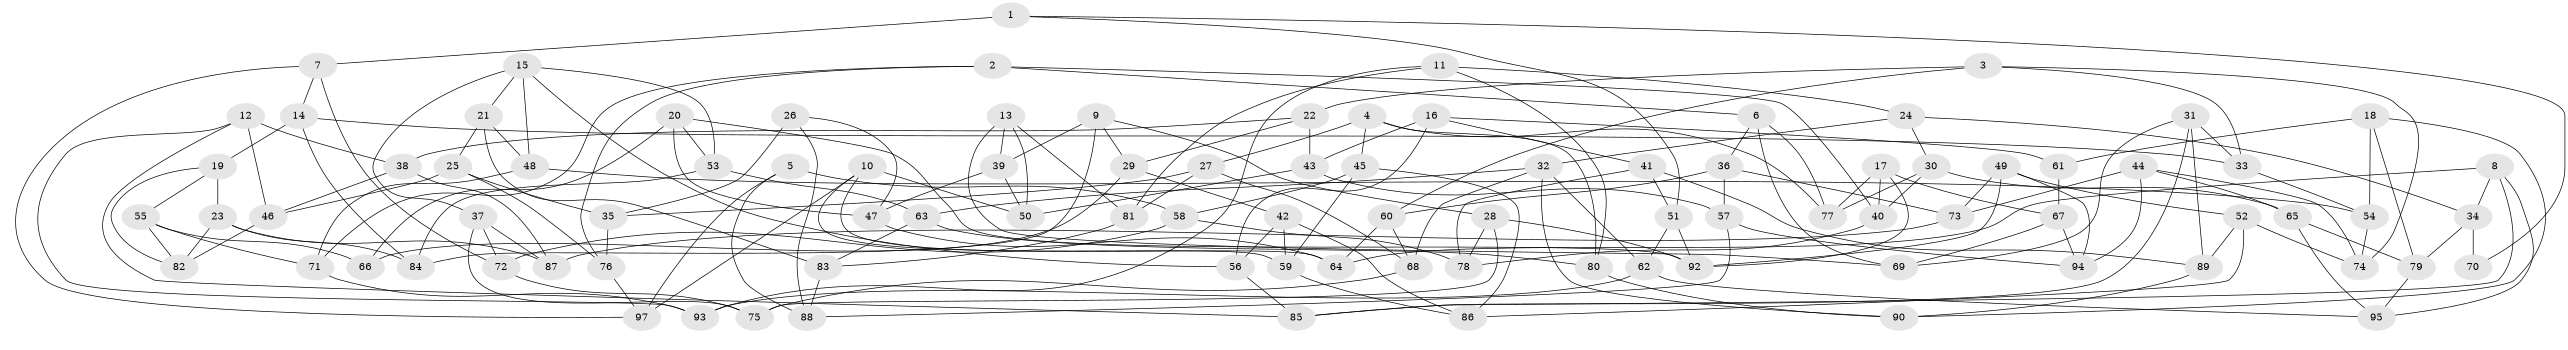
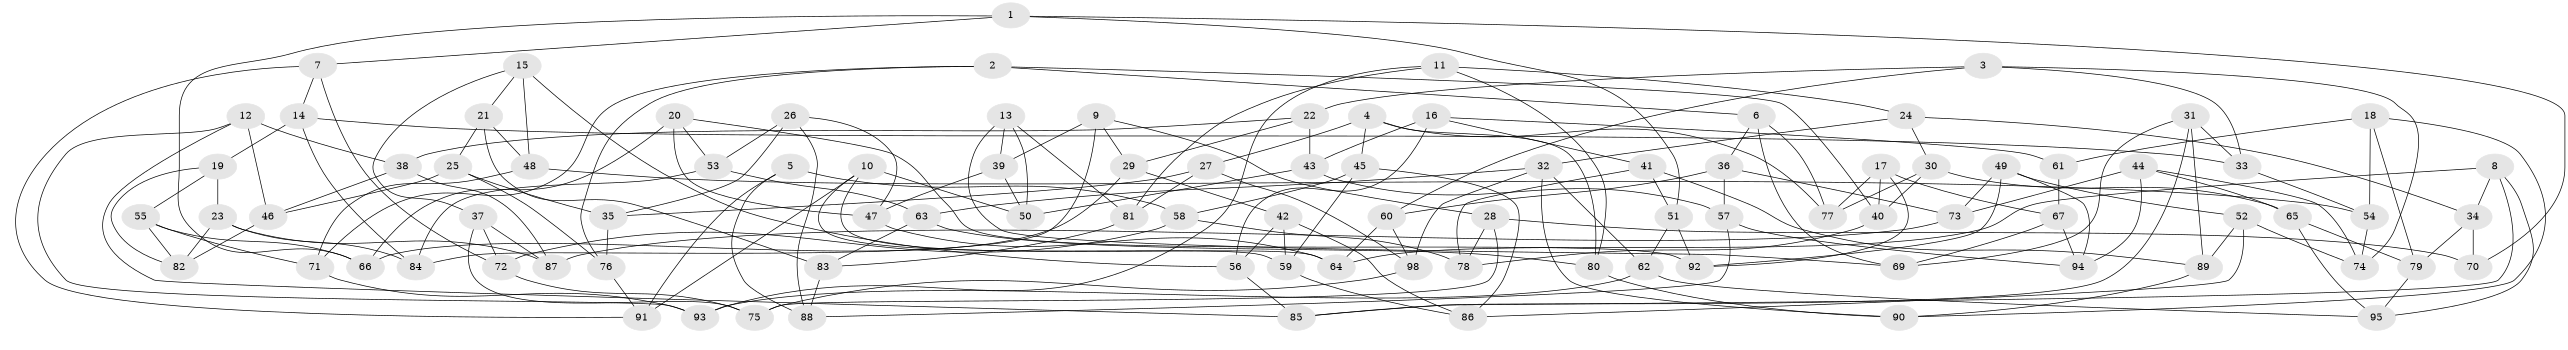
edge "1" -- "66": added
edge "15" -- "53": now "26" -- "53"
edge "28" -- "92": now "28" -- "70"
node "68": label "68" -> "98"
node "97": label "97" -> "91"
